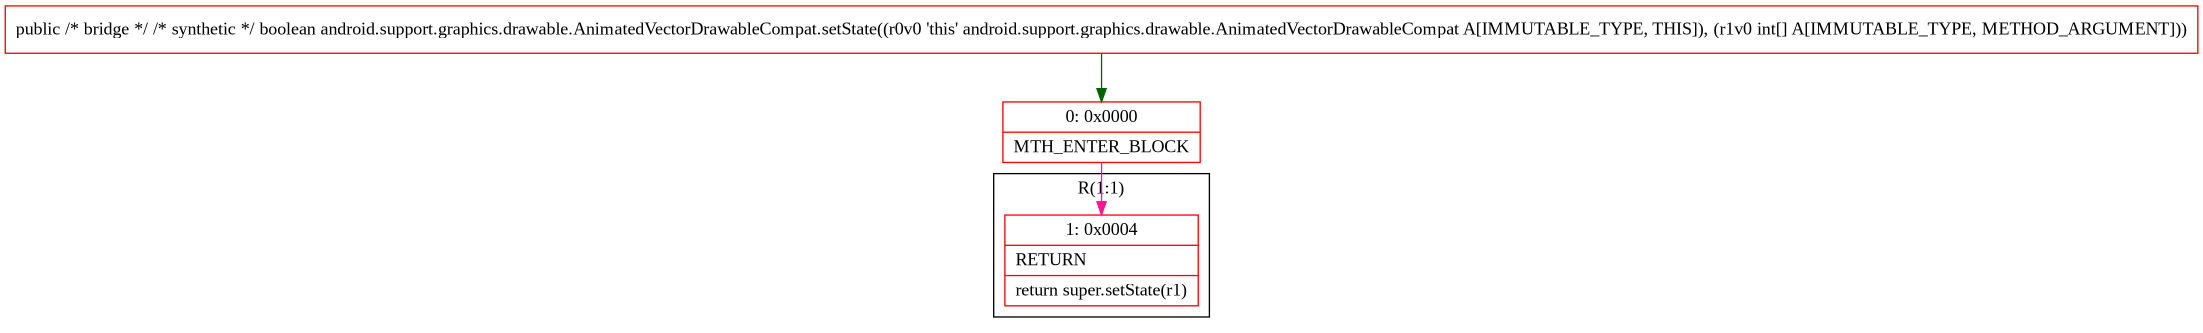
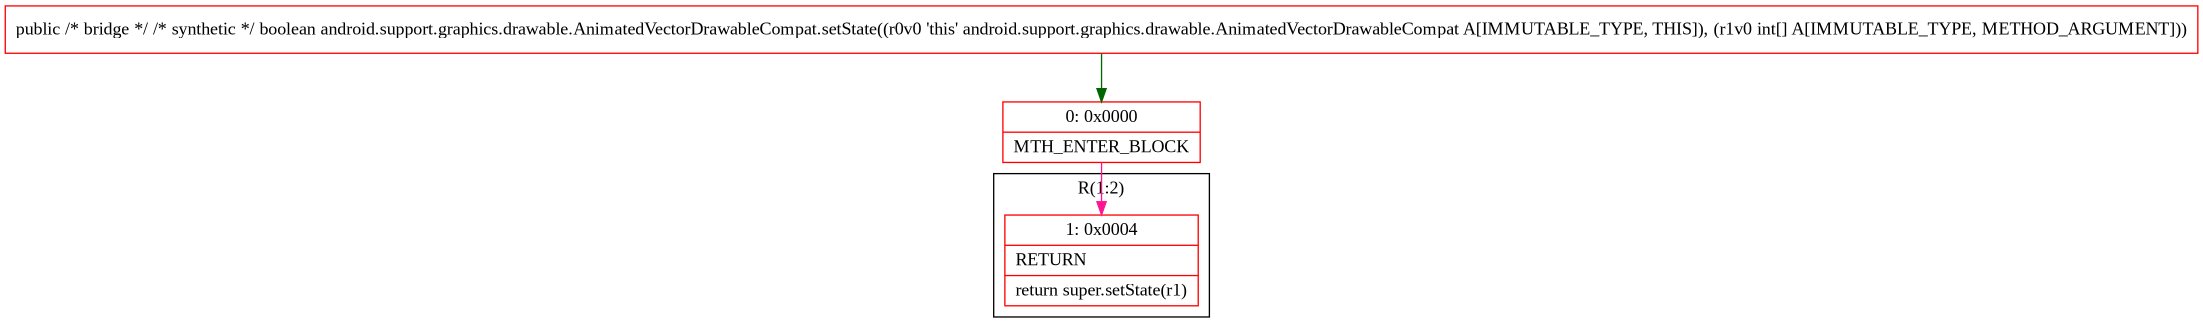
cluster "R(1:1)": label "R(1:1)" -> "R(1:2)"
